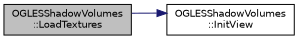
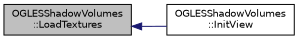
edge "OGLESShadowVolumes ::LoadTextures" -> "OGLESShadowVolumes ::InitView": reversed
